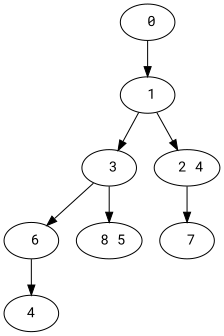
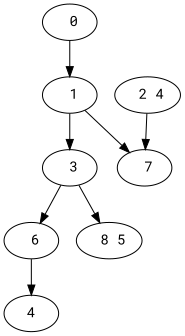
edge "1" -> "2 4": now "1" -> "7"
